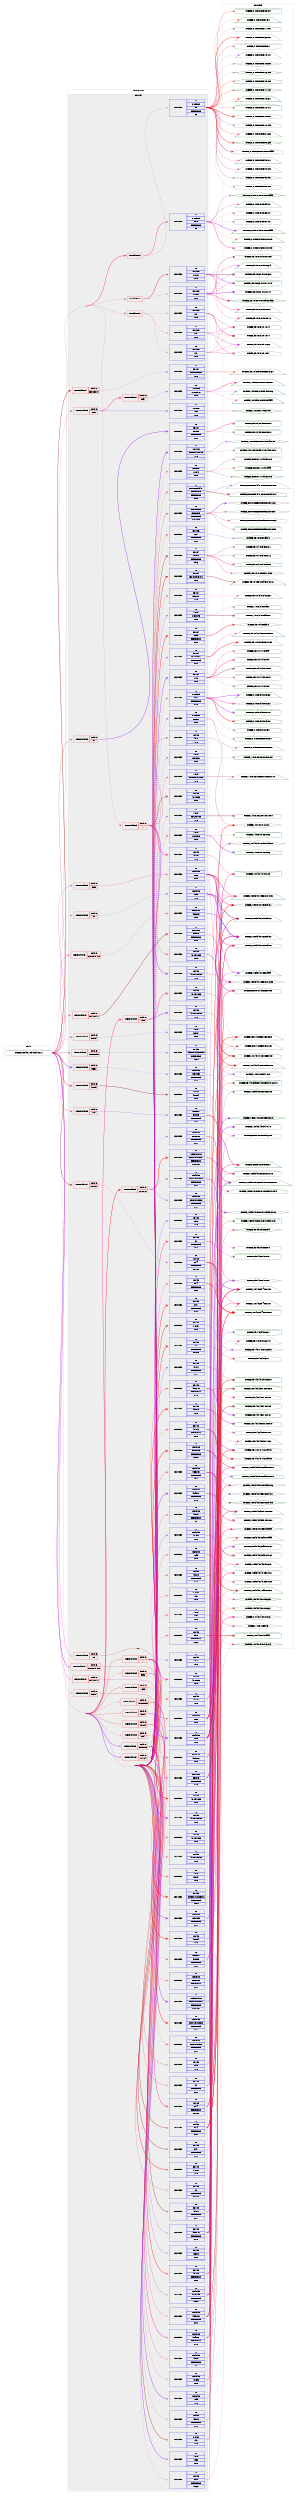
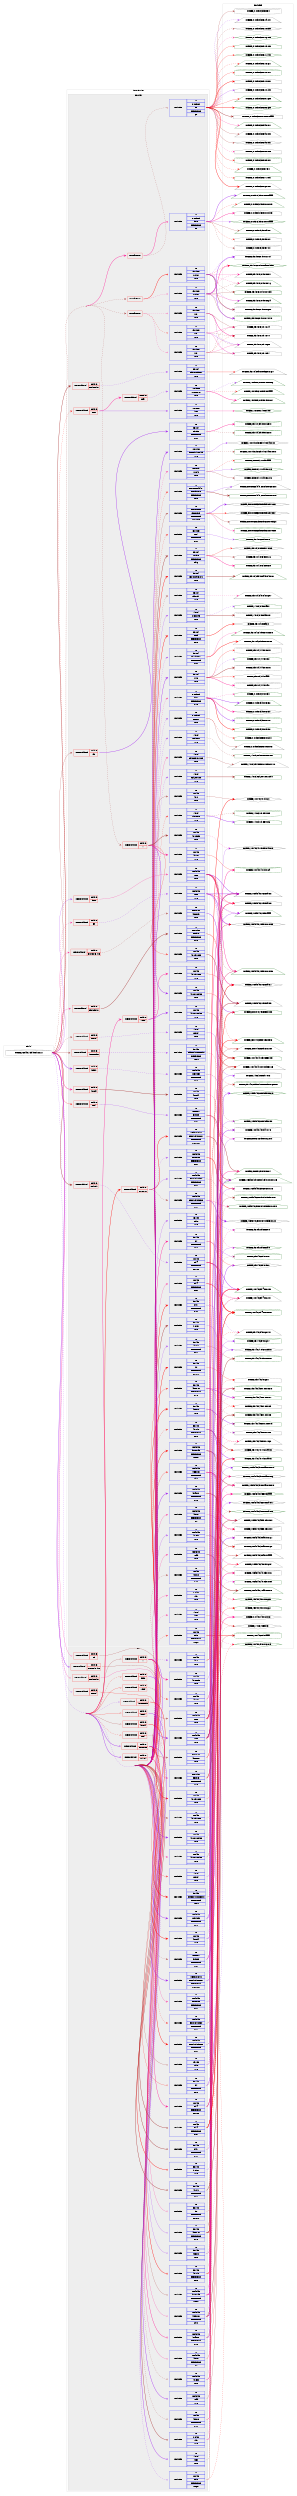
node "portage://dev-util/cmake-3.16.4": removed
